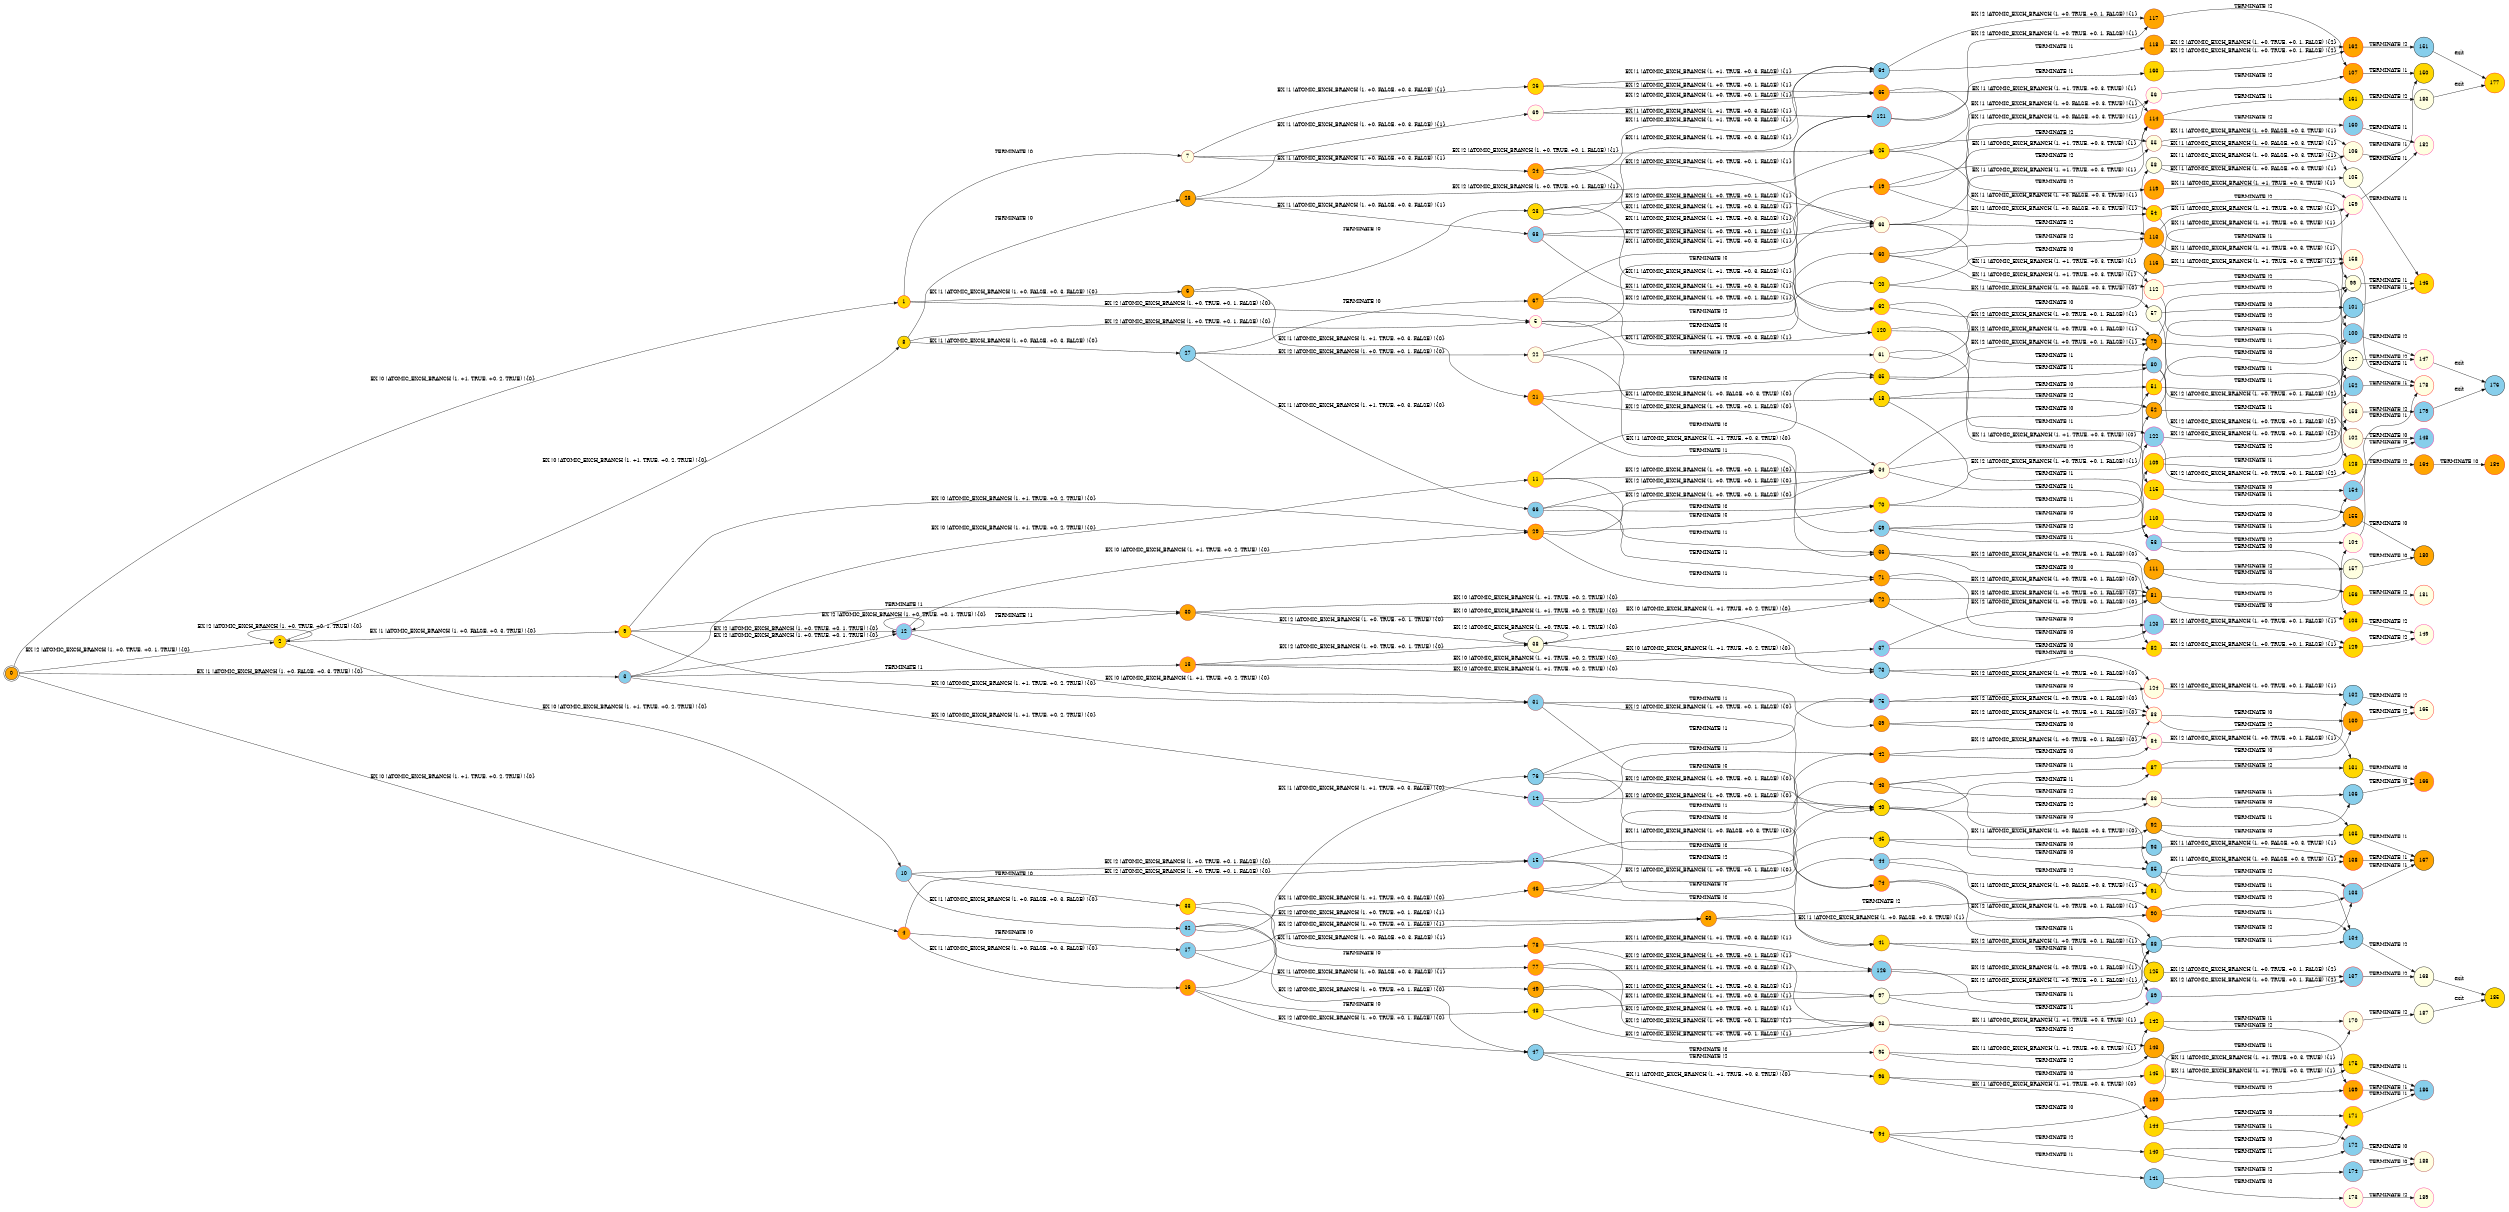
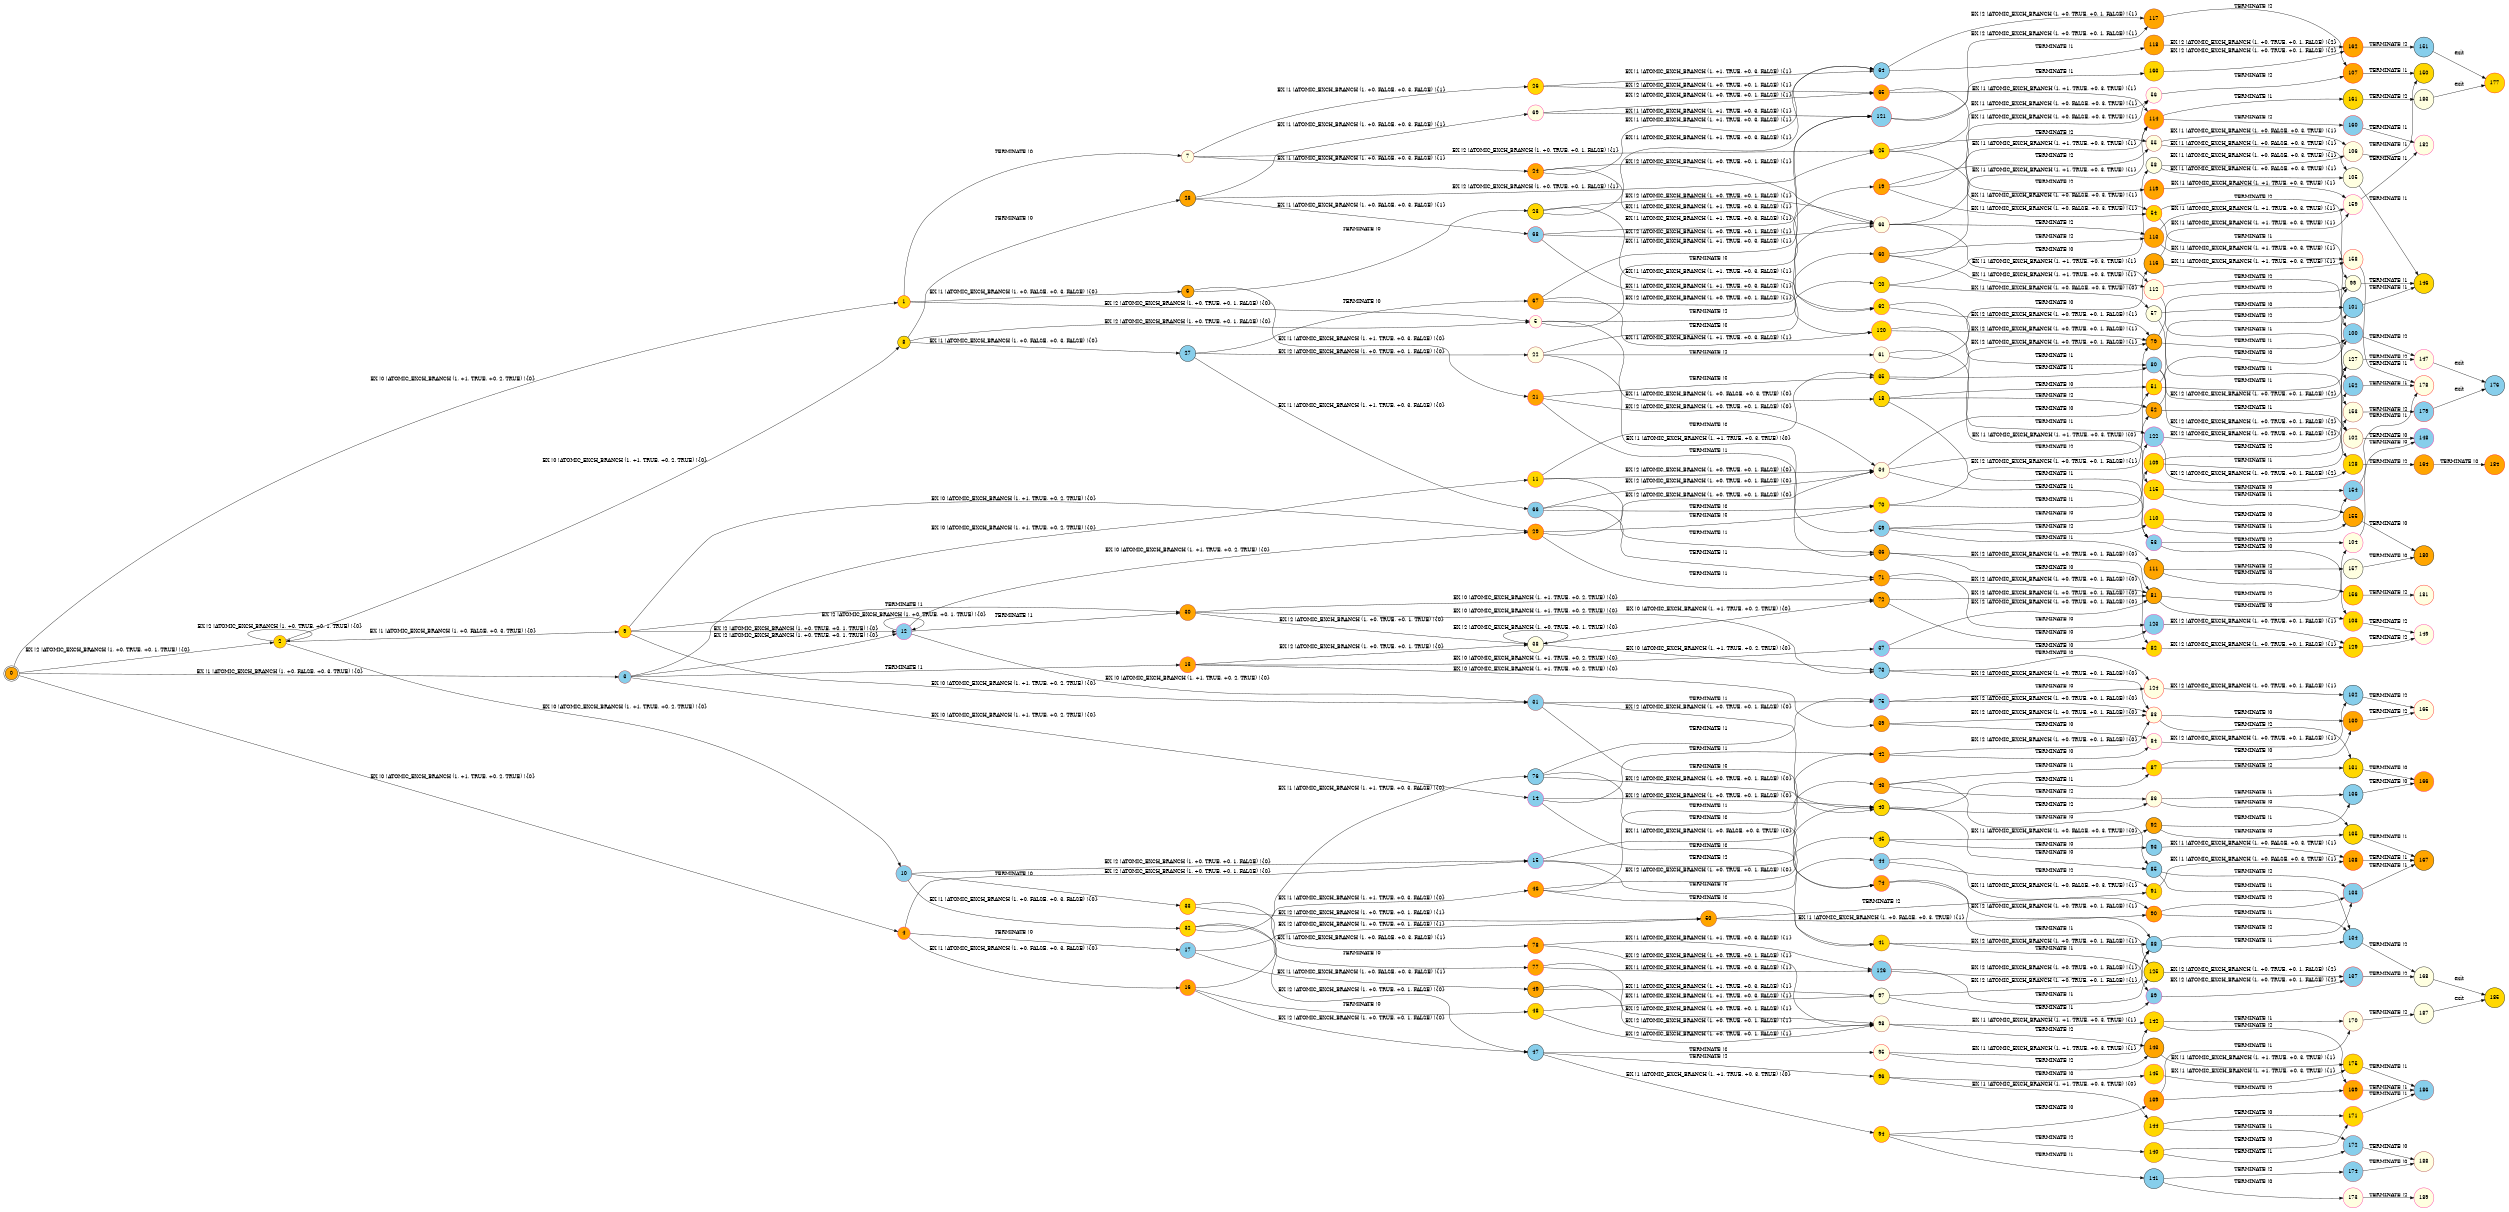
node "146": color red -> black
node "32": fillcolor skyblue -> gold
